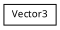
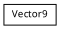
node "Vector3": label "Vector3" -> "Vector9"
